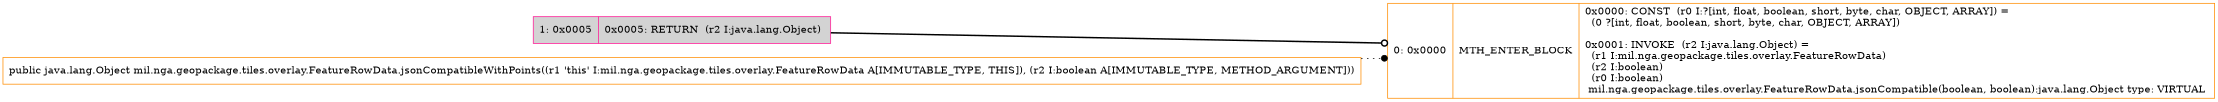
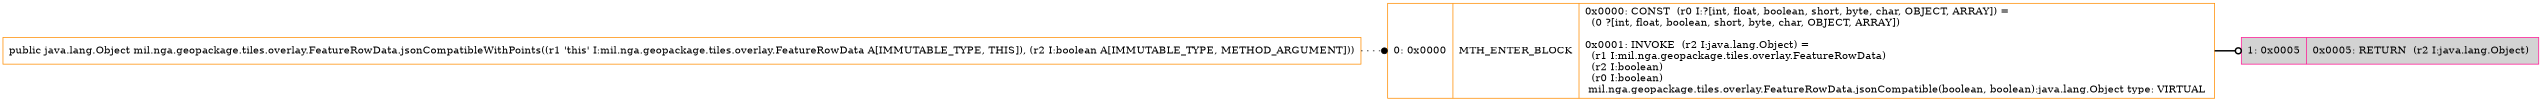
edge "1: 0x0005" -> "0: 0x0000": reversed
